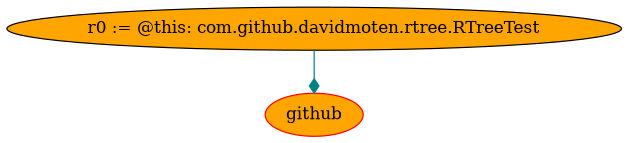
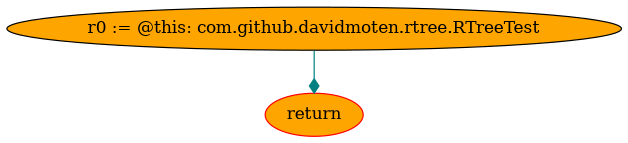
node "github": label "github" -> "return"
